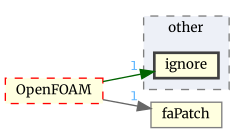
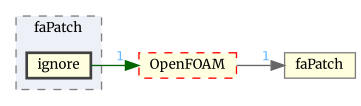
cluster "other": label "other" -> "faPatch"
edge "OpenFOAM" -> "ignore": reversed
